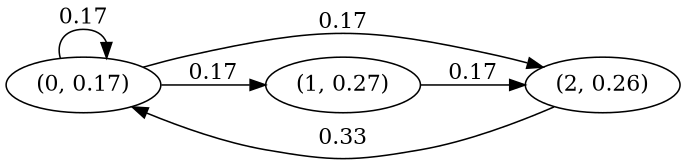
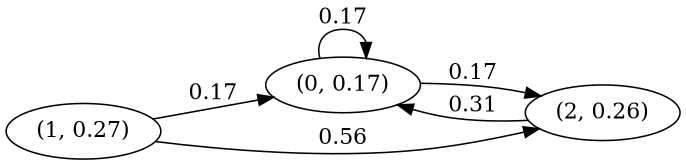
edge "(1, 0.27)" -> "(2, 0.26)": label "0.17" -> "0.56"
edge "(0, 0.17)" -> "(1, 0.27)": reversed
edge "(2, 0.26)" -> "(0, 0.17)": label "0.33" -> "0.31"
